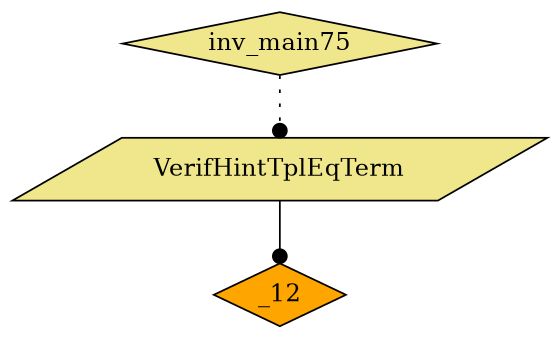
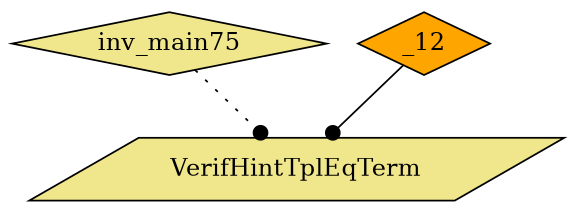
edge "VerifHintTplEqTerm" -> "_12": reversed
